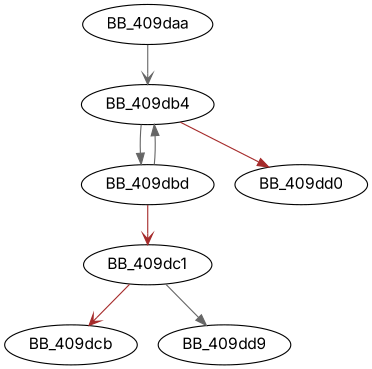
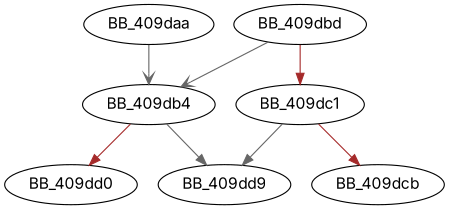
edge "BB_409db4" -> "BB_409dbd": now "BB_409db4" -> "BB_409dd9"
edge "BB_409dbd" -> "BB_409db4": arrowhead normal -> vee
edge "BB_409dbd" -> "BB_409dc1": arrowhead vee -> normal
edge "BB_409dc1" -> "BB_409dcb": arrowhead vee -> normal
